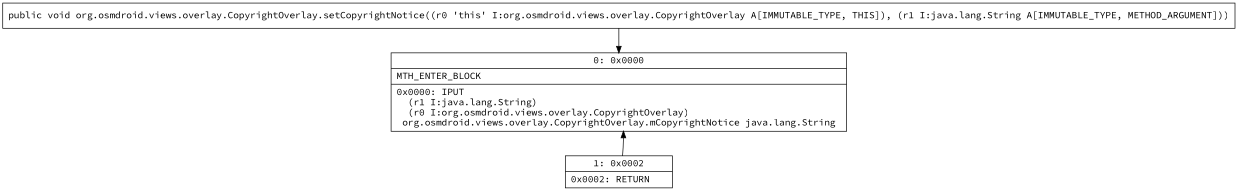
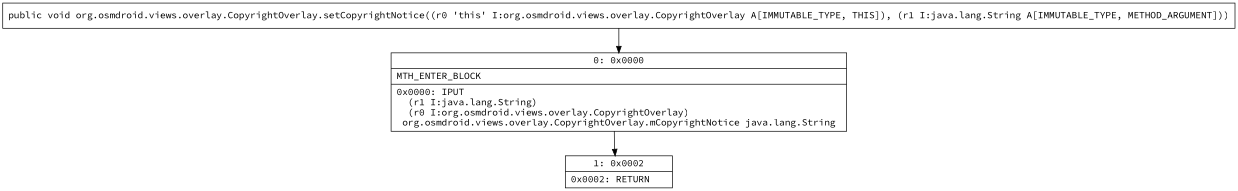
edge "1: 0x0002" -> "0: 0x0000": reversed
